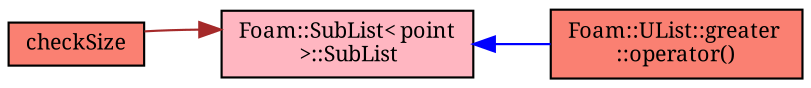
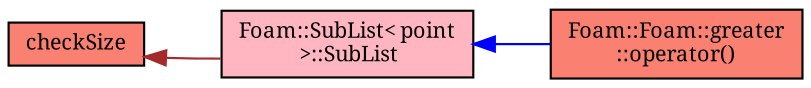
edge "checkSize" -> "Foam::SubList< point >::SubList": reversed
node "Foam::UList::greater ::operator()": label "Foam::UList::greater ::operator()" -> "Foam::Foam::greater ::operator()"
